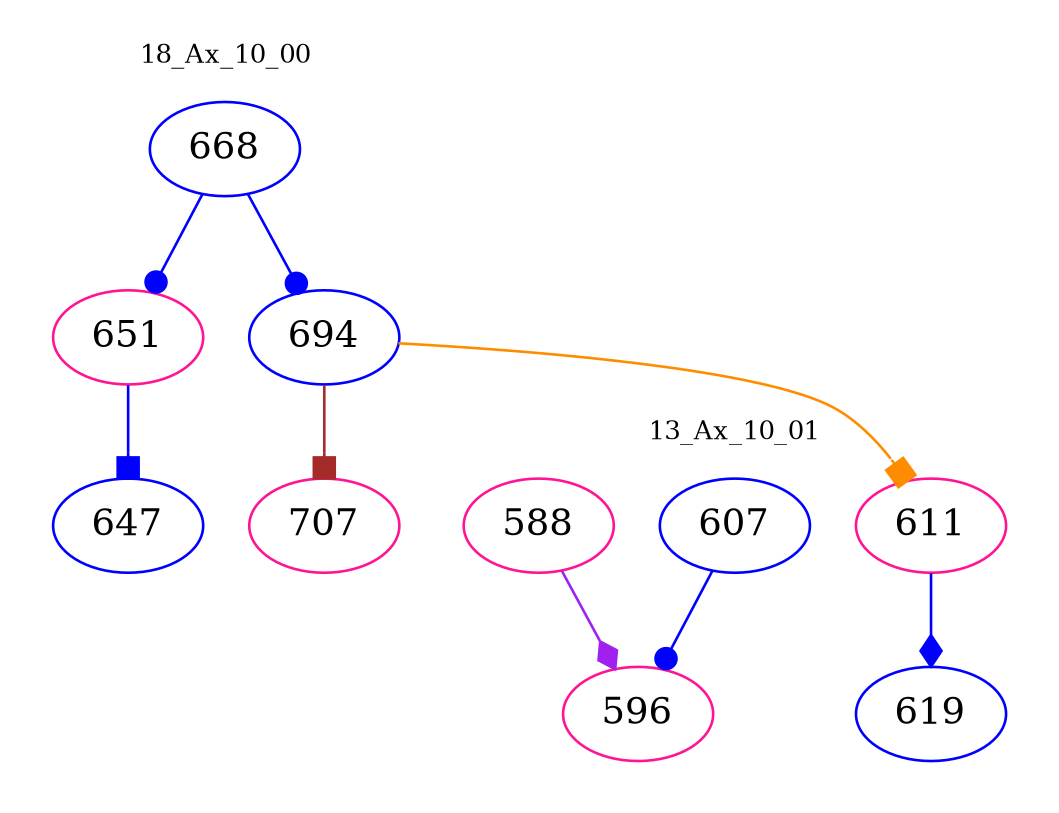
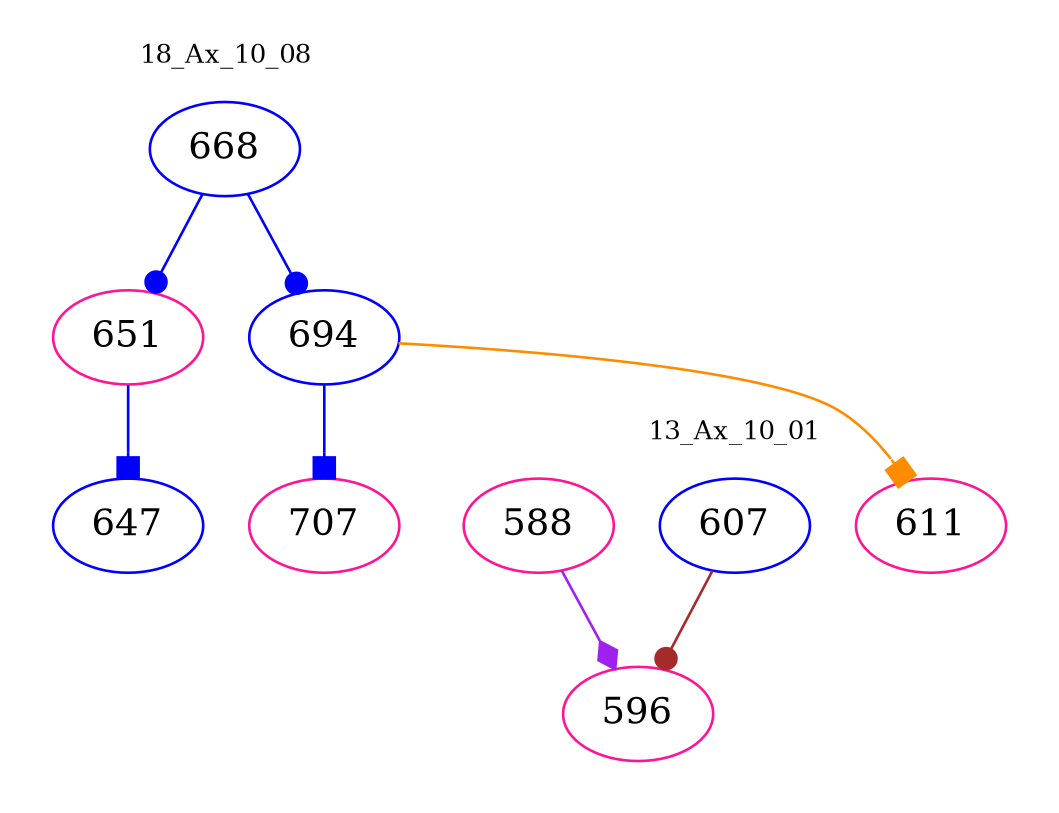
cluster "18_Ax_10_00": label "18_Ax_10_00" -> "18_Ax_10_08"
edge "694" -> "707": color brown -> blue
edge "607" -> "596": color blue -> brown
node "619": removed
